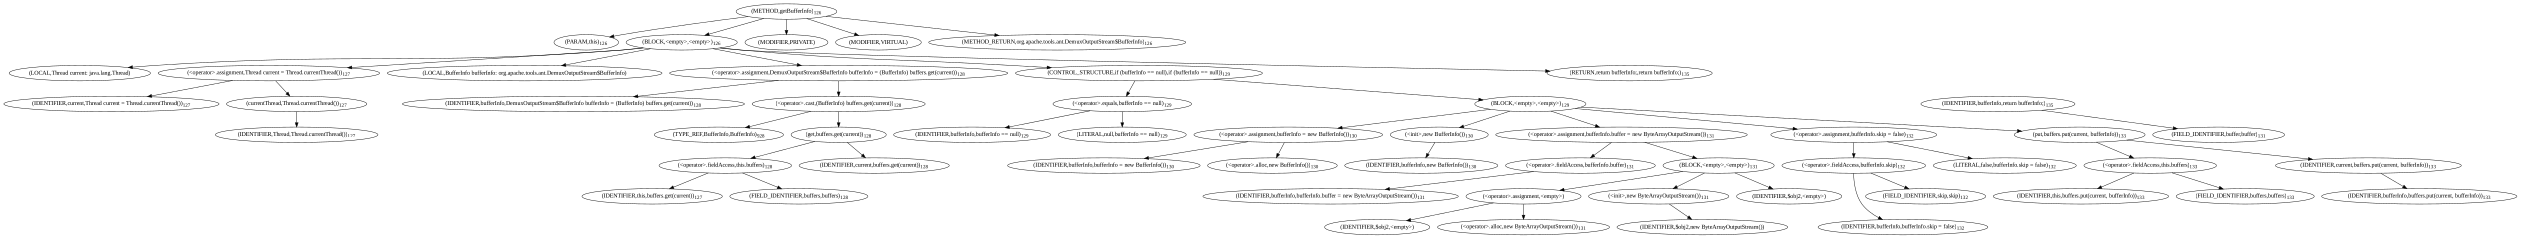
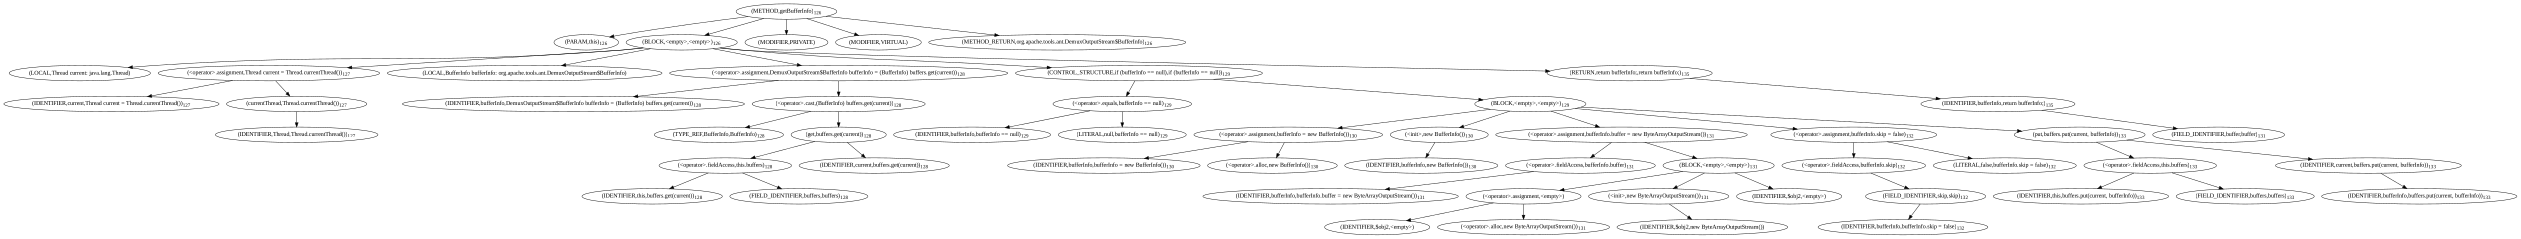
edge "(RETURN,return bufferInfo;,return bufferInfo;)" -> "(IDENTIFIER,bufferInfo,return bufferInfo;)": added
node "(TYPE_REF,BufferInfo,BufferInfo)": text "928" -> "128"
node "(IDENTIFIER,this,buffers.get(current))": text "127" -> "128"
edge "(<operator>.fieldAccess,bufferInfo.skip)" -> "(IDENTIFIER,bufferInfo,bufferInfo.skip = false)": now "(FIELD_IDENTIFIER,skip,skip)" -> "(IDENTIFIER,bufferInfo,bufferInfo.skip = false)"
